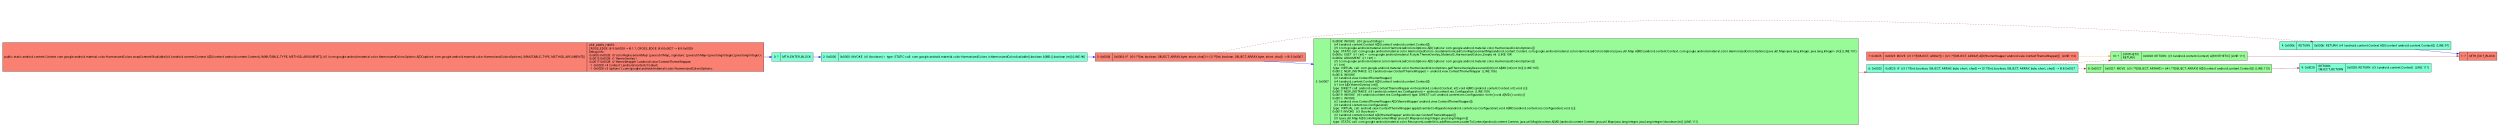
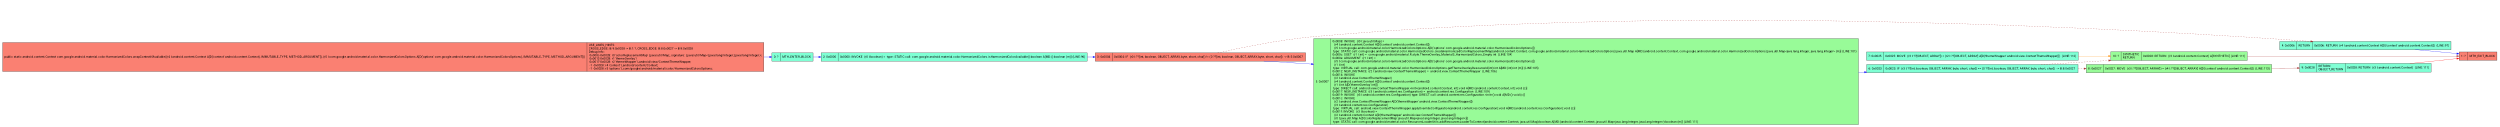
node "7: 0x0025": fillcolor salmon -> aquamarine
edge "9: 0x0028" -> "1: ?": added
edge "5: 0x0007" -> "6: 0x0023": color brown -> blue
